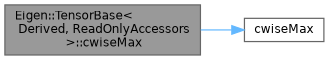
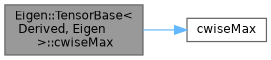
node "Eigen::TensorBase< Derived, ReadOnlyAccessors >::cwiseMax": label "Eigen::TensorBase< Derived, ReadOnlyAccessors >::cwiseMax" -> "Eigen::TensorBase< Derived, Eigen >::cwiseMax"
